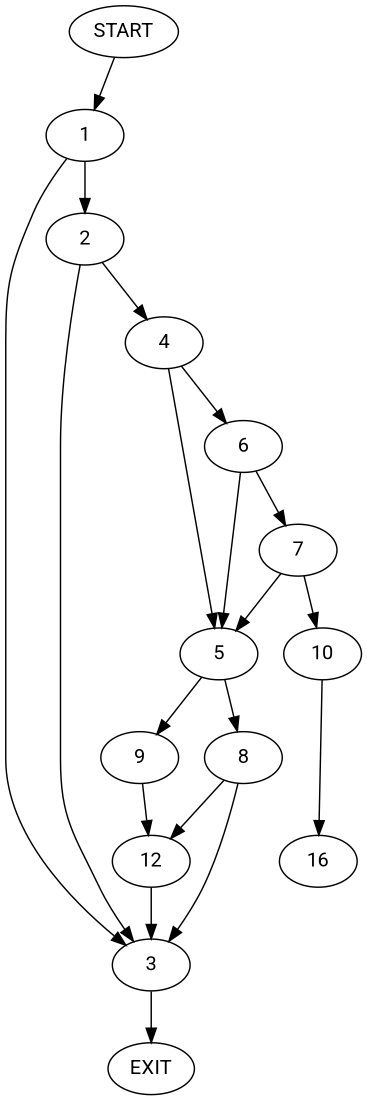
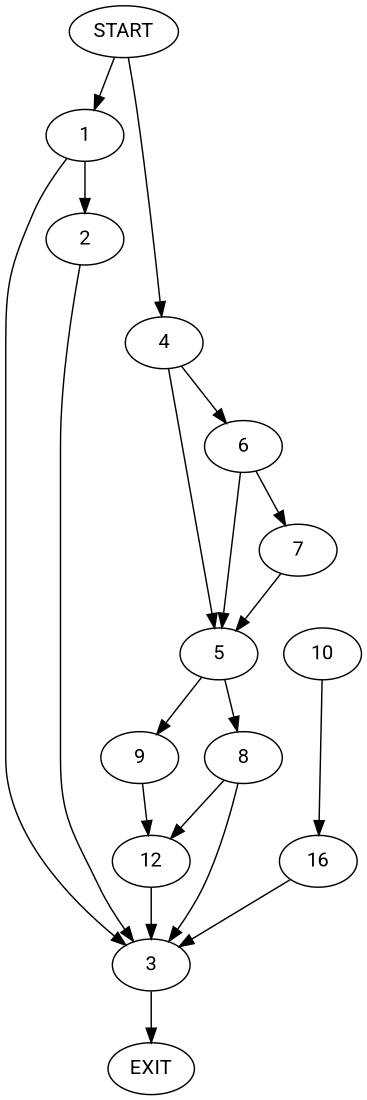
edge "2" -> "4": now "START" -> "4"
edge "7" -> "10": removed
edge "16" -> "3": added
